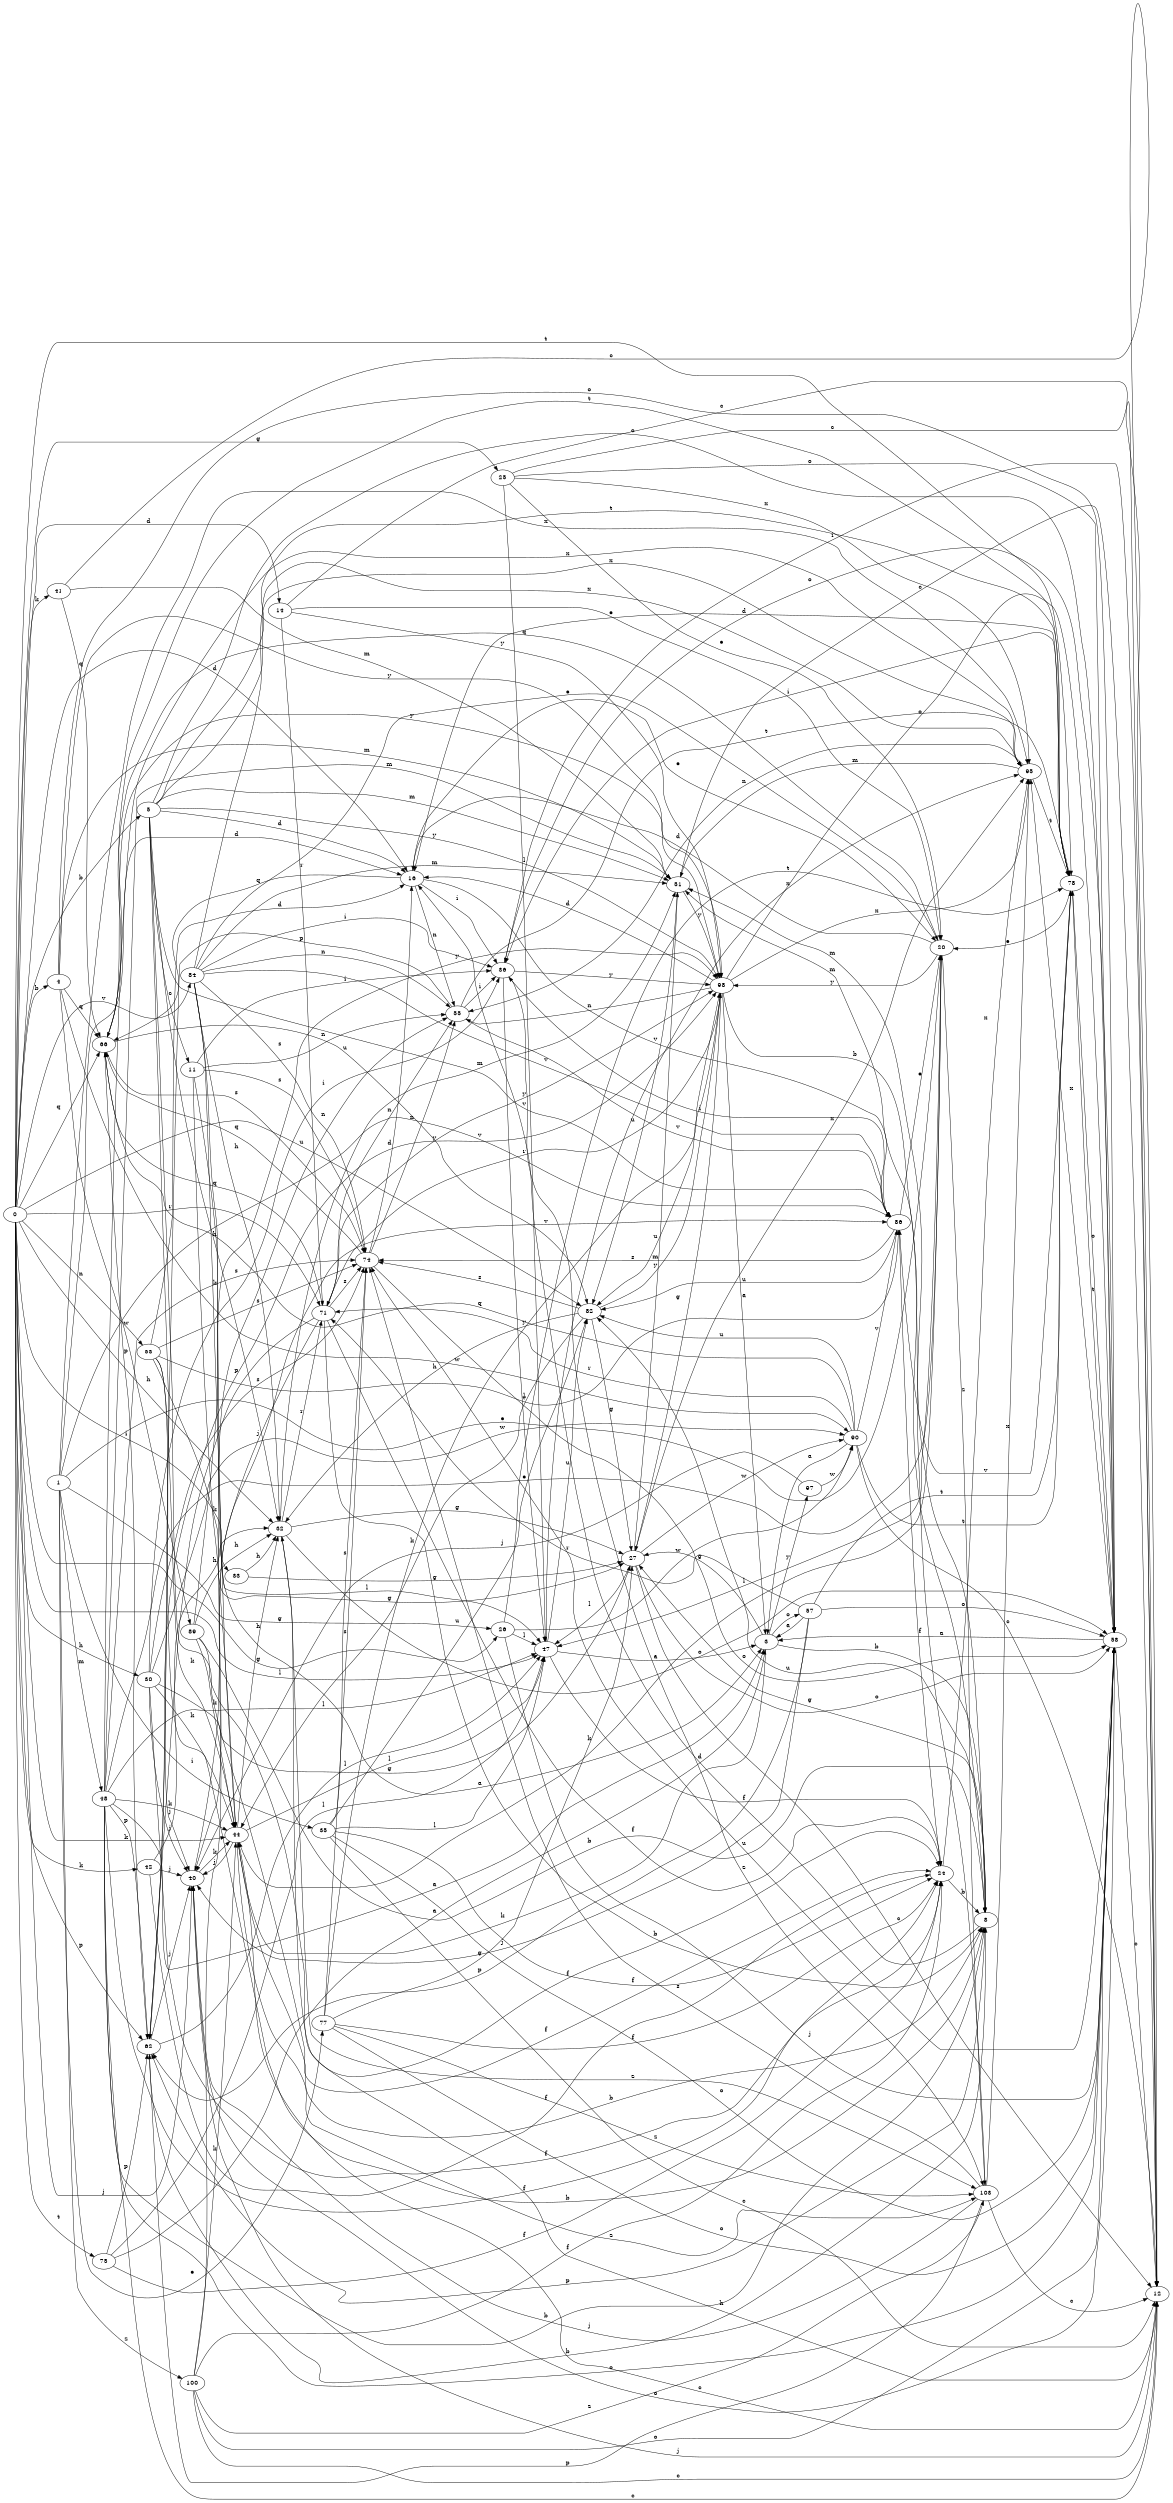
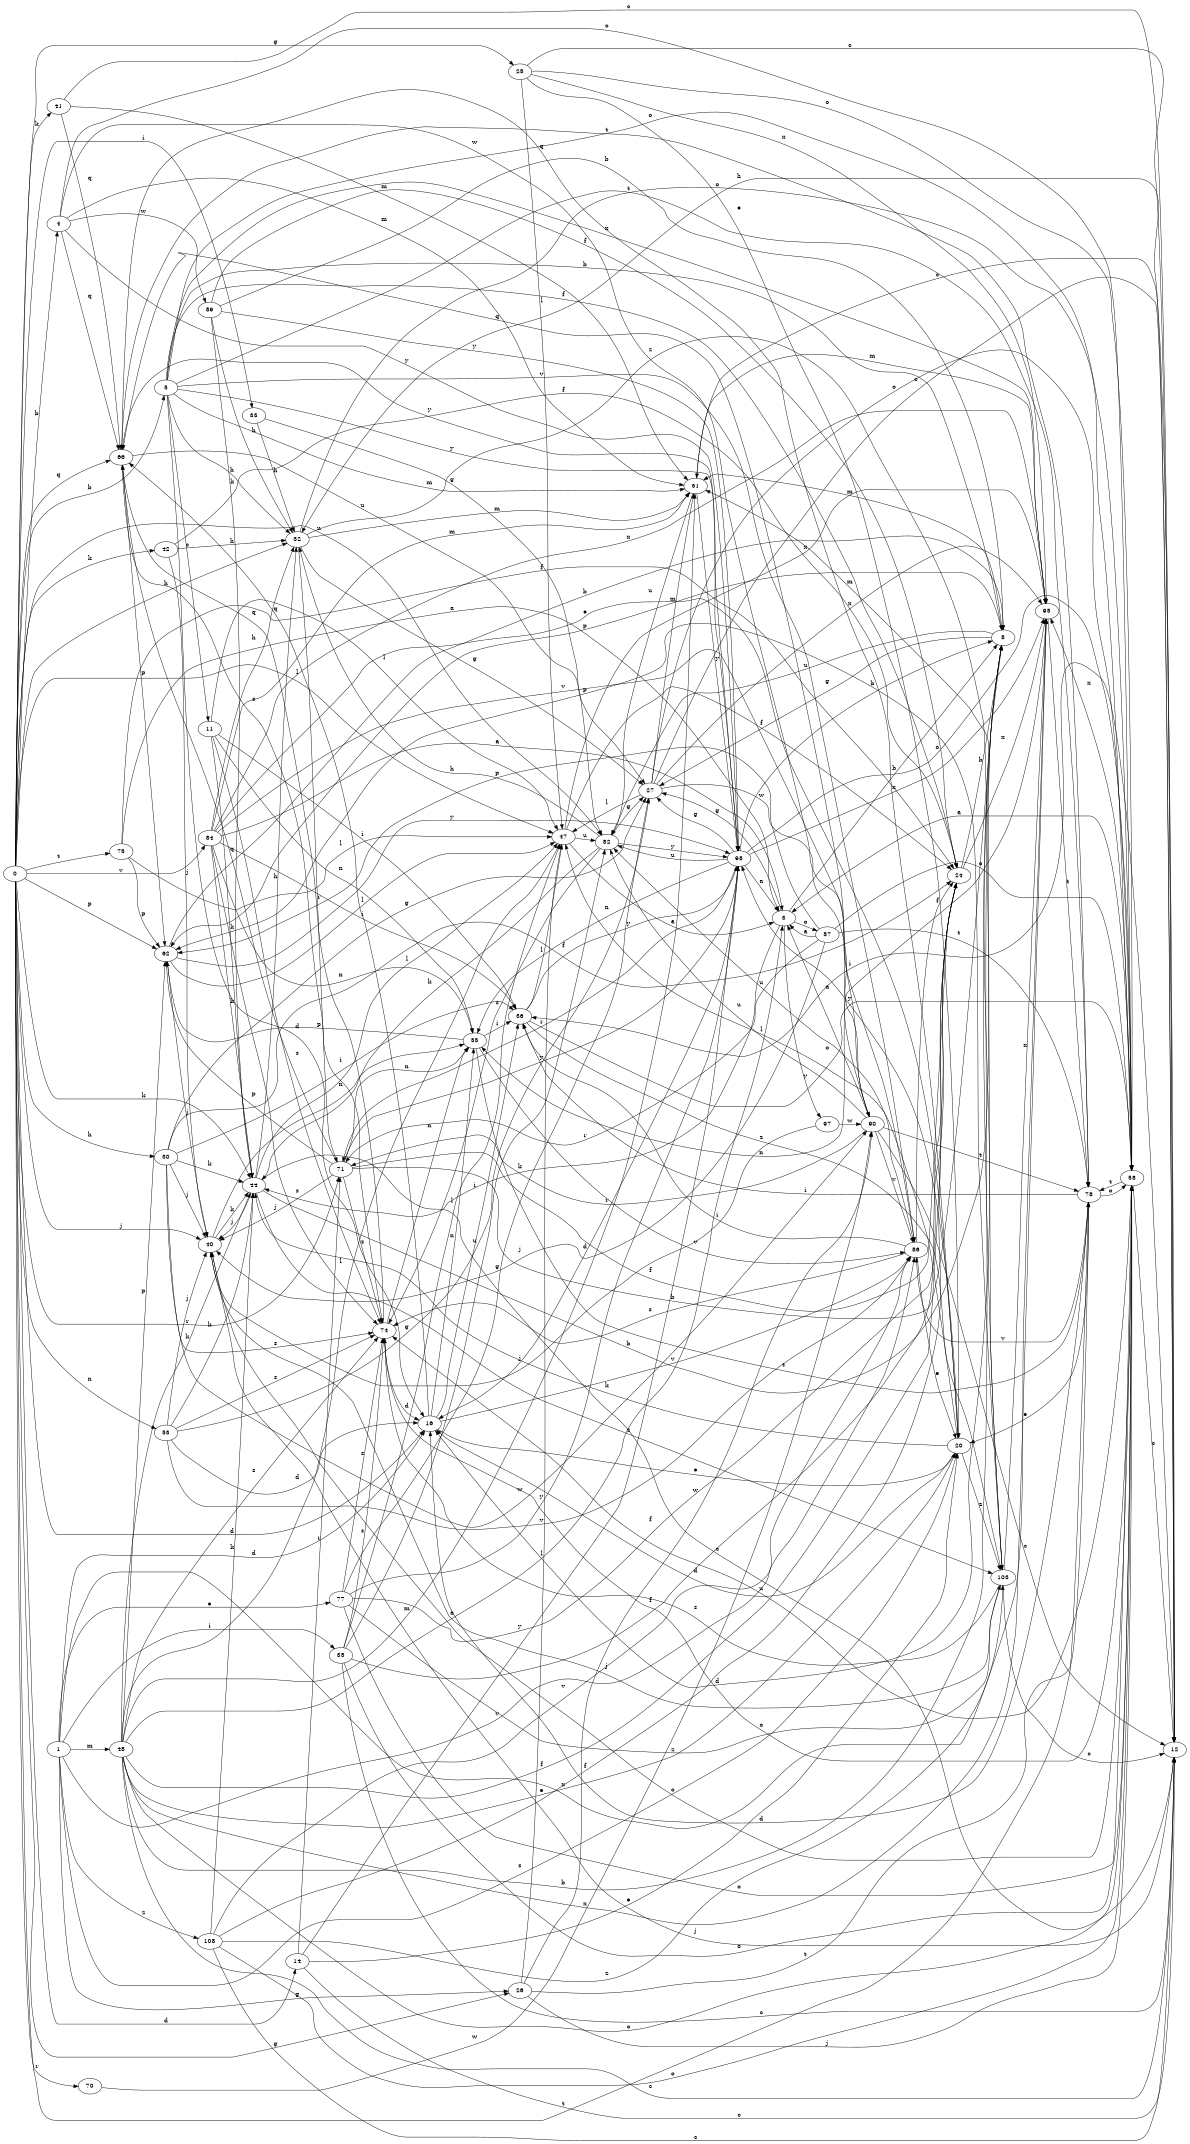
edge "1" -> "20": label "e" -> "s"
node "70": added
node "100": label "100" -> "108"
